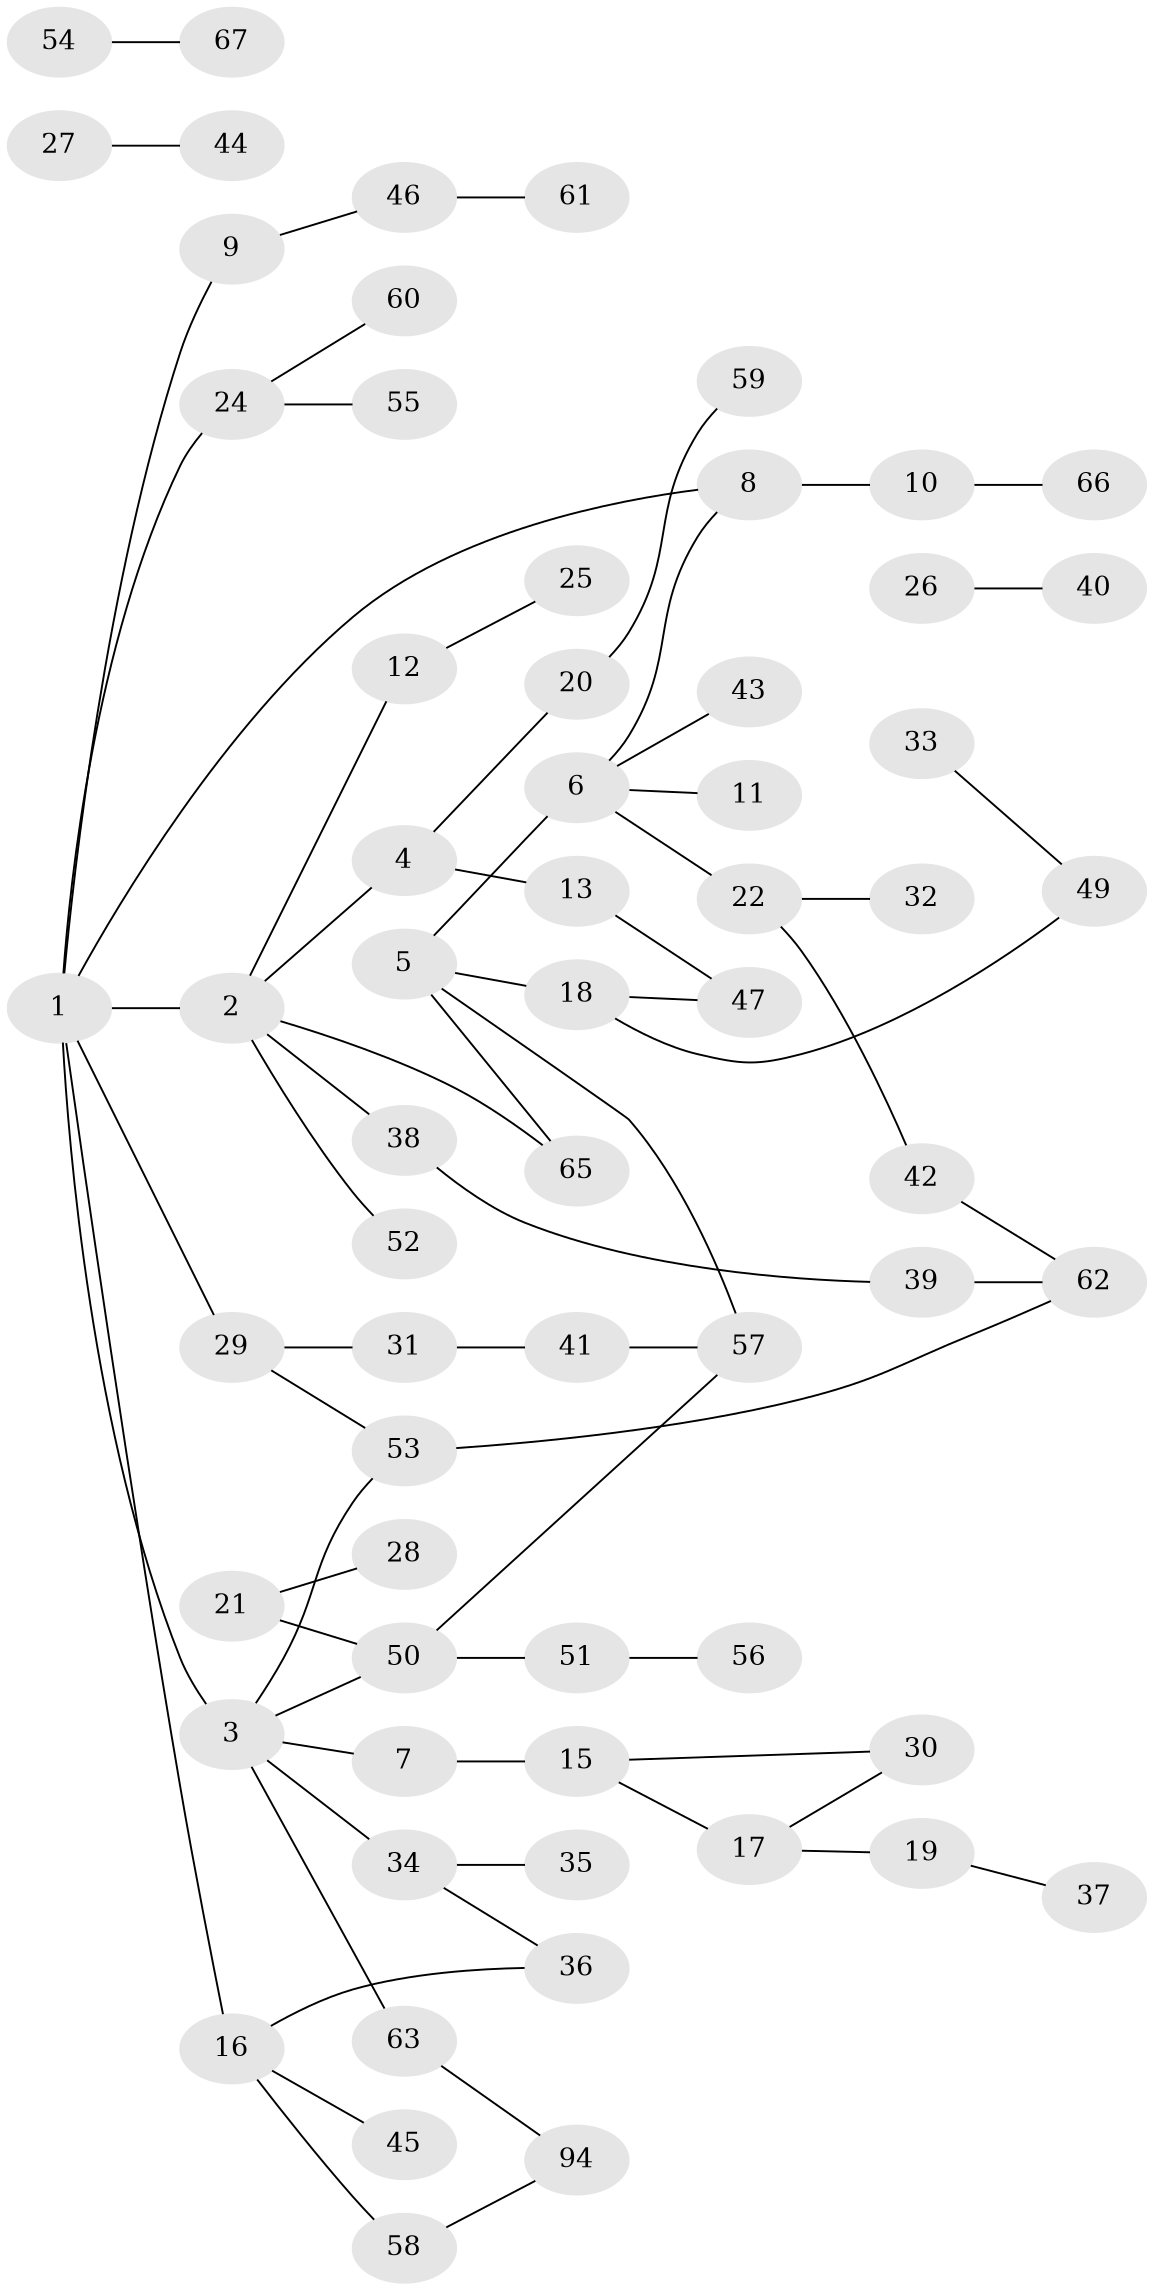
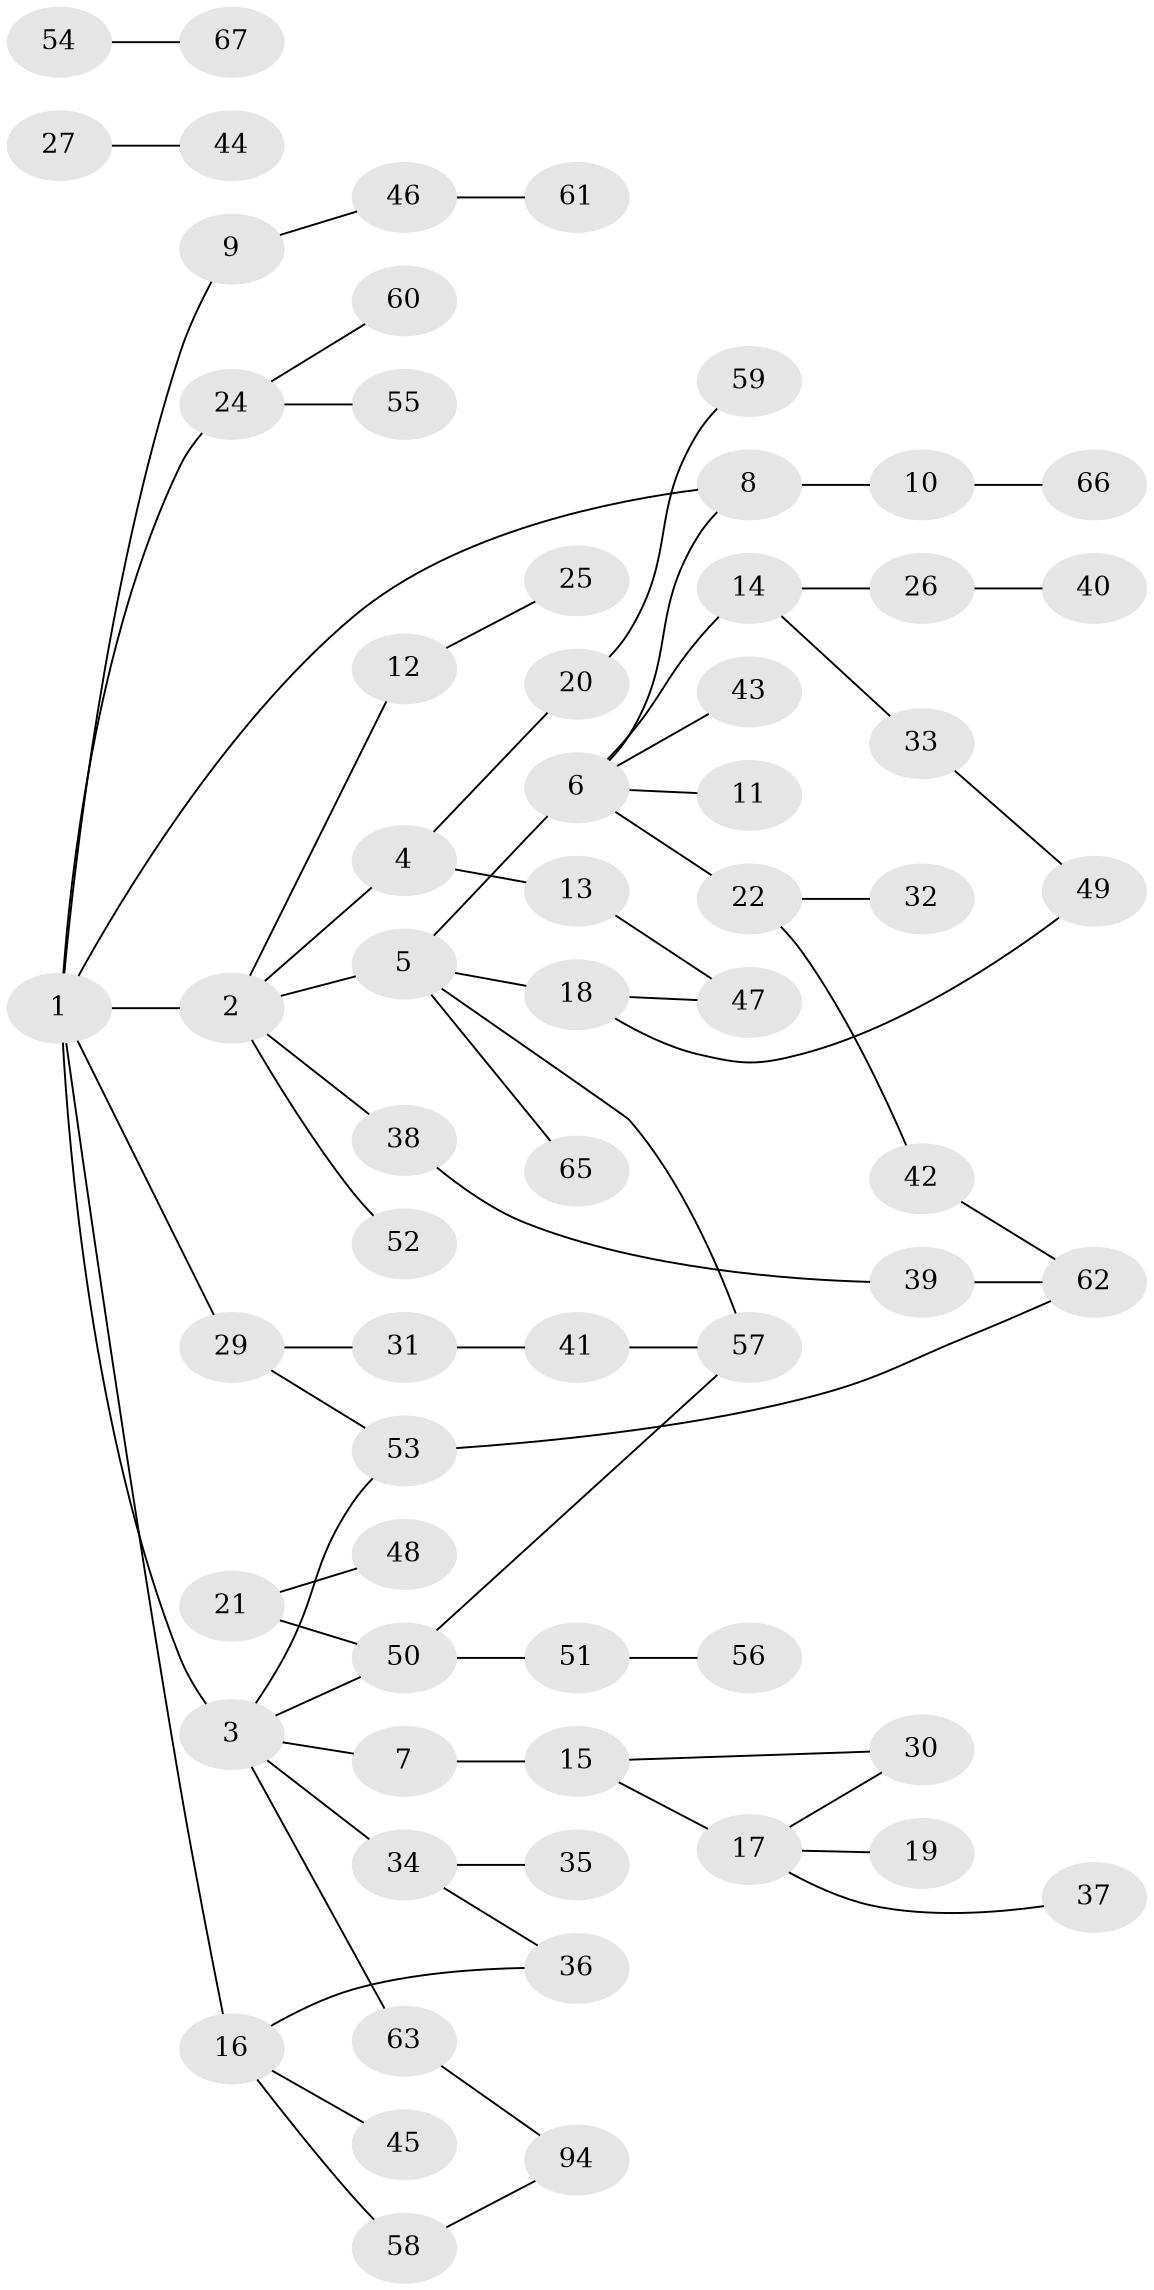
node "14": added
edge "2" -- "65": now "2" -- "5"
node "28": label "28" -> "48"
edge "19" -- "37": now "17" -- "37"
